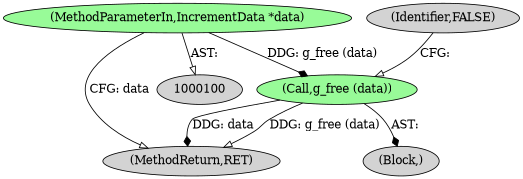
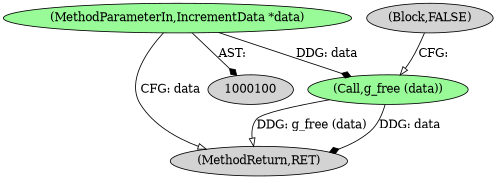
node "(Identifier,FALSE)": label "(Identifier,FALSE)" -> "(Block,FALSE)"
edge "(MethodParameterIn,IncrementData *data)" -> "1000100": arrowhead onormal -> diamond
edge "(MethodParameterIn,IncrementData *data)" -> "(Call,g_free (data))": label "DDG: g_free (data)" -> "DDG: data"
node "(Block,)": removed
